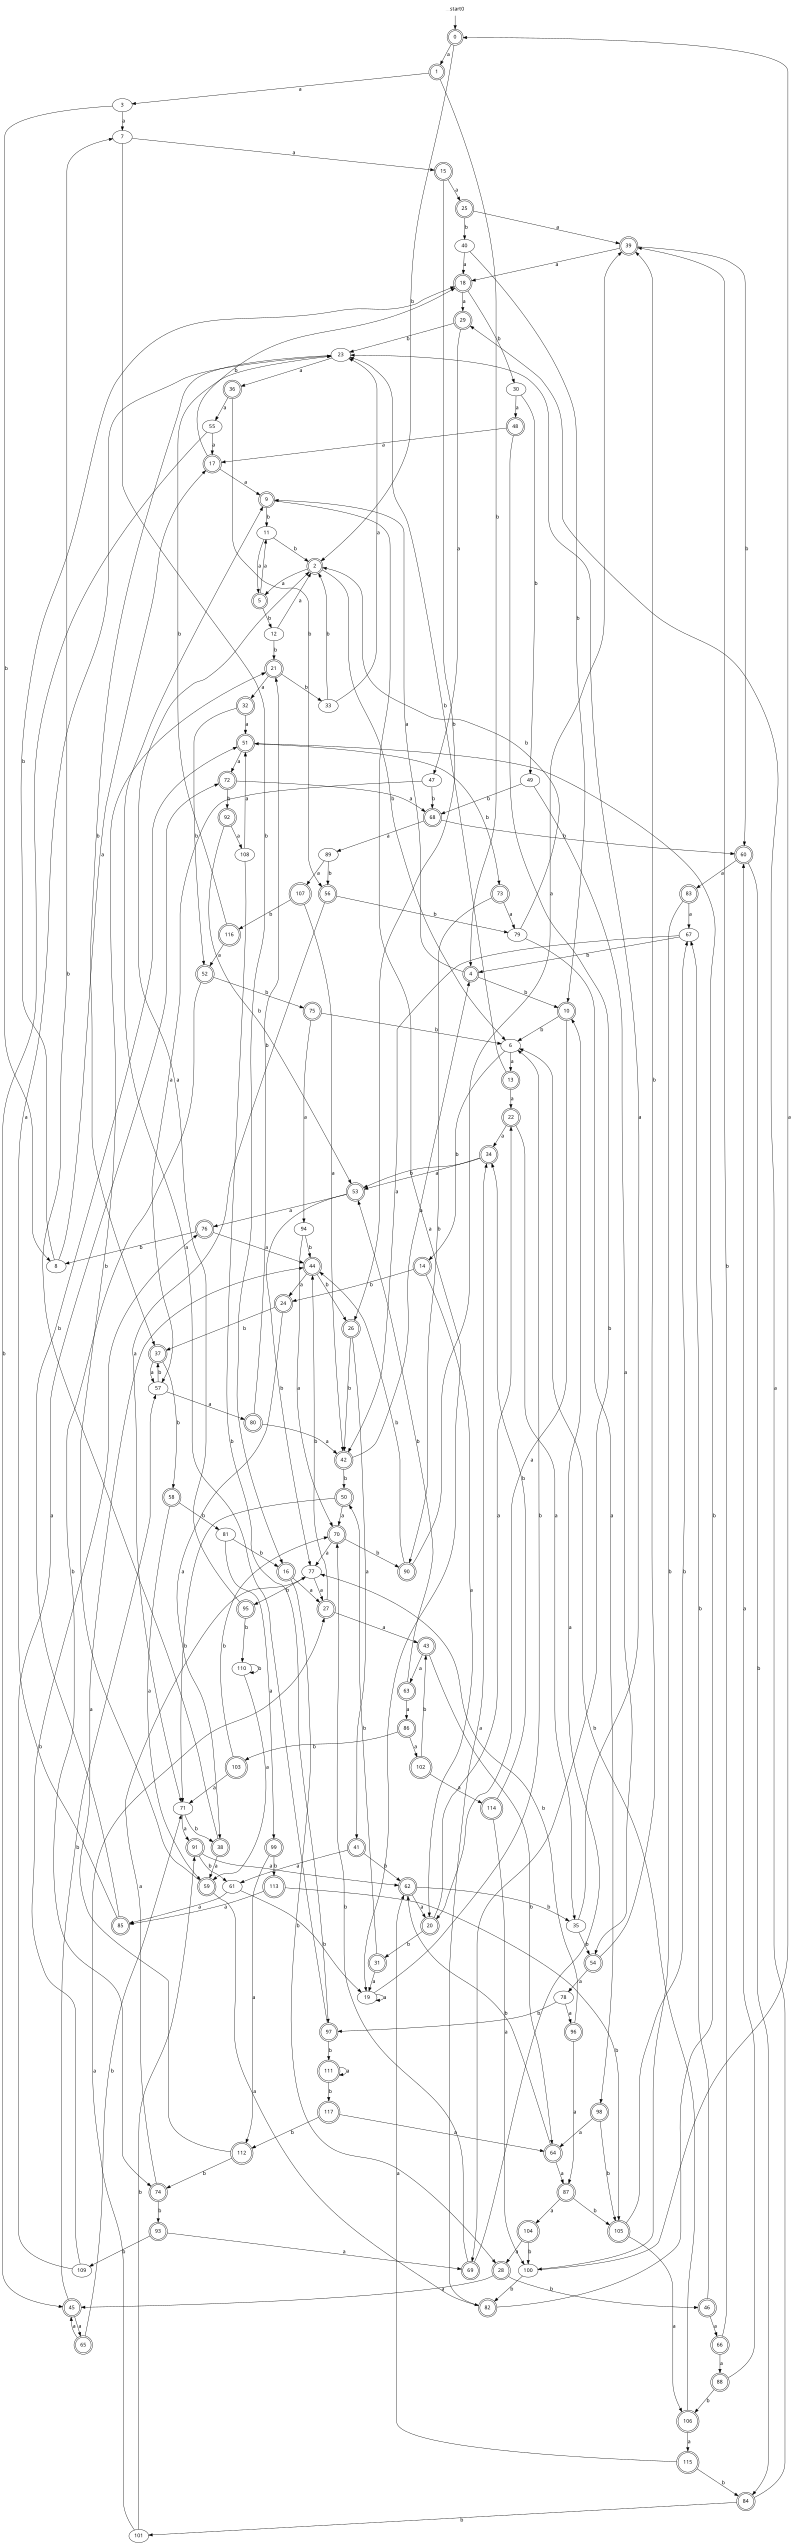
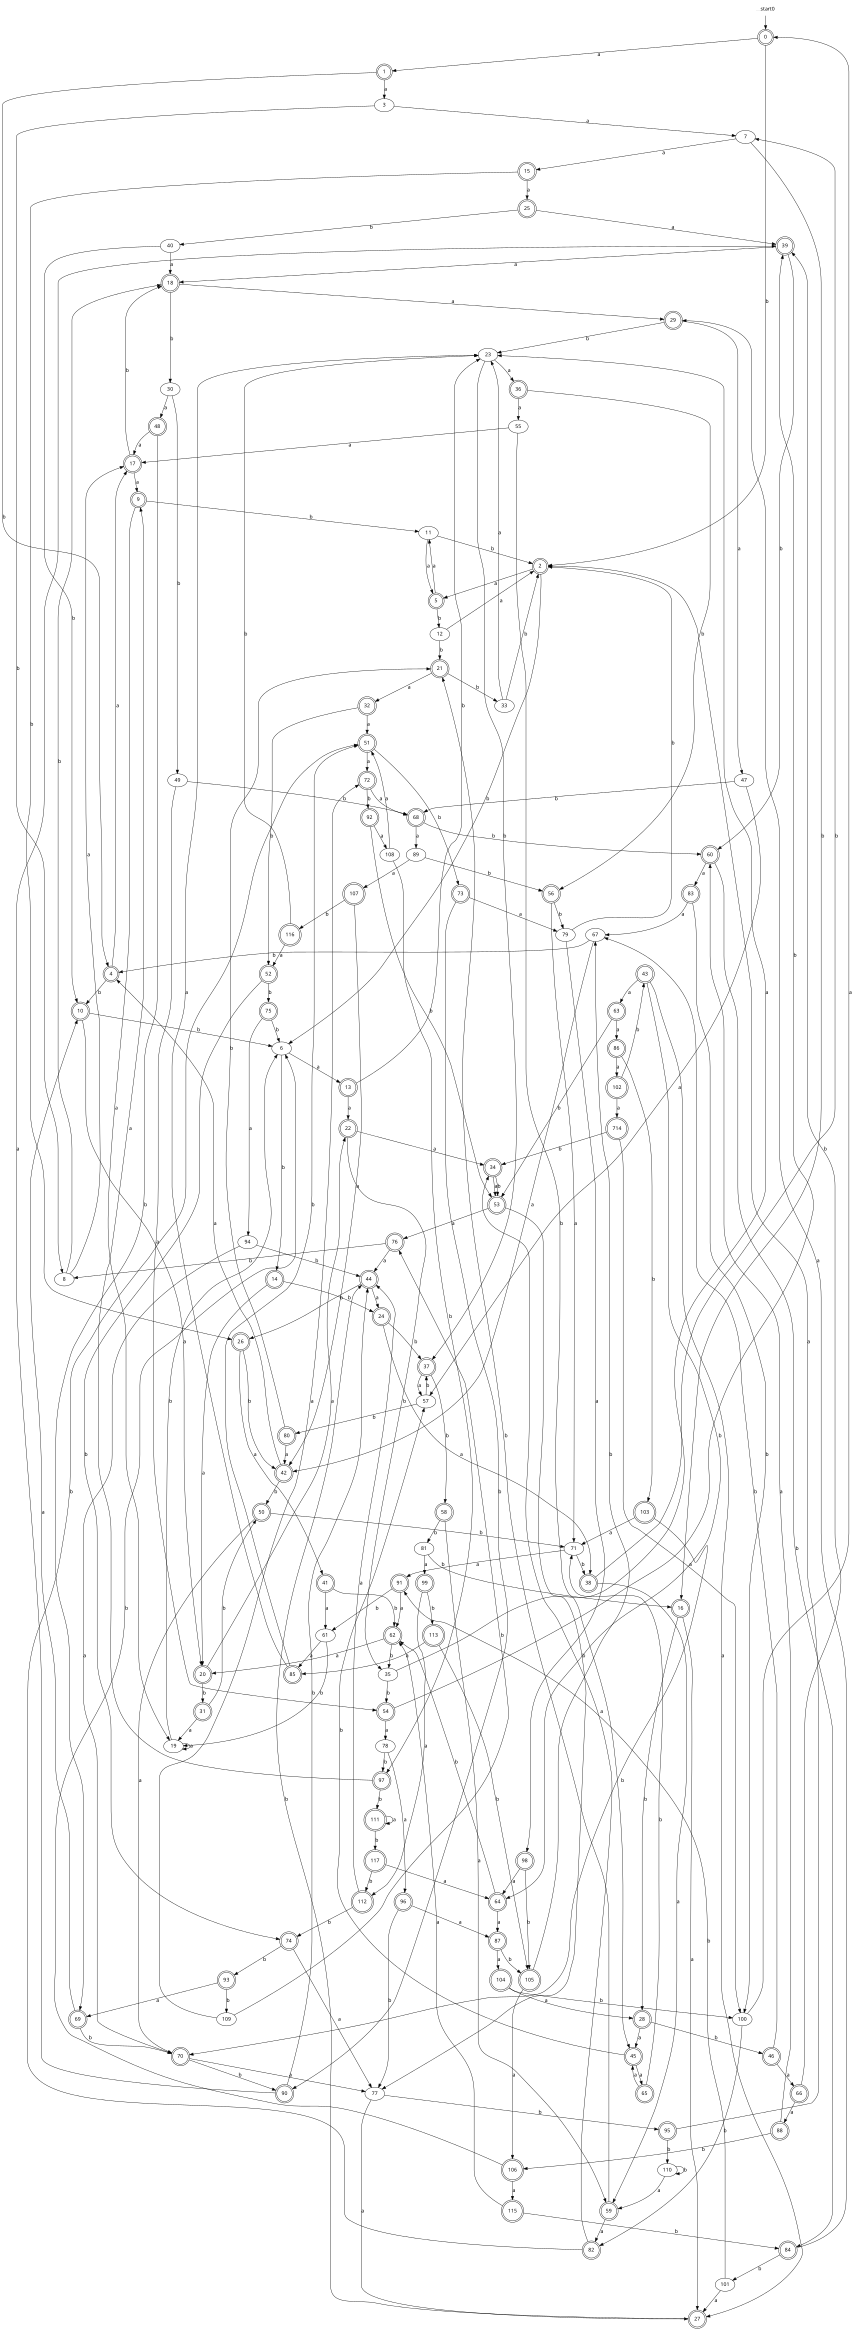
edge "4" -> "9": now "4" -> "17"
edge "57" -> "80": label "a" -> "b"
edge "22" -> "35": label "a" -> "b"
edge "27" -> "43": reversed
node "114": label "114" -> "714"
